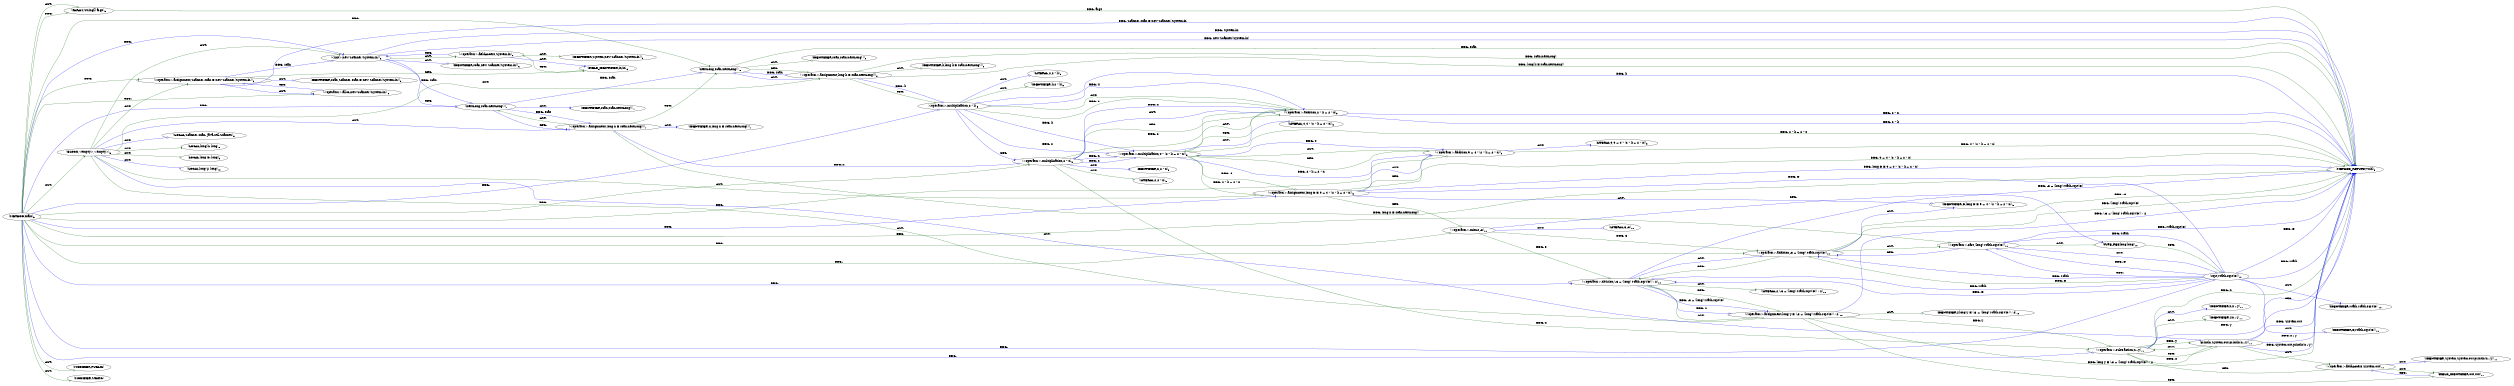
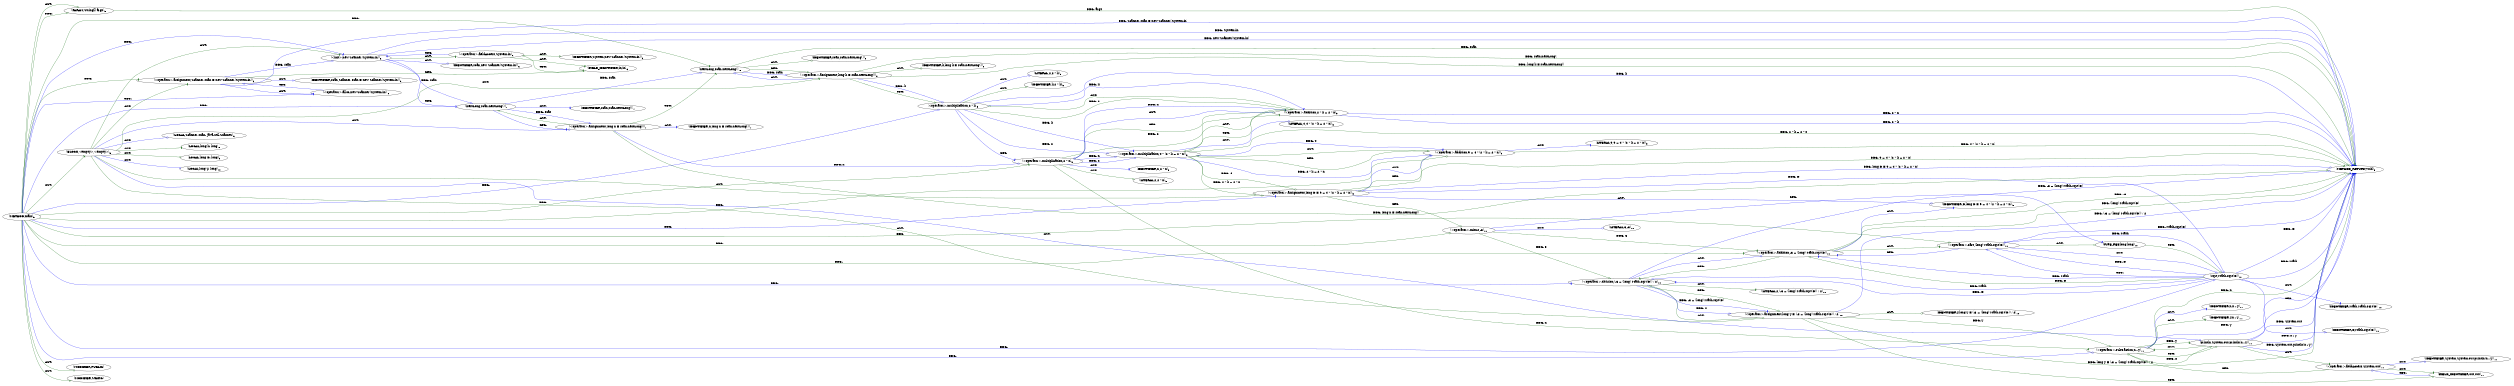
edge "(<operator>.fieldAccess,System.in)" -> "(FIELD_IDENTIFIER,in,in)": color blue -> darkgreen
edge "(METHOD,main)" -> "(<operator>.alloc,new Scanner(System.in))": color darkgreen -> blue
